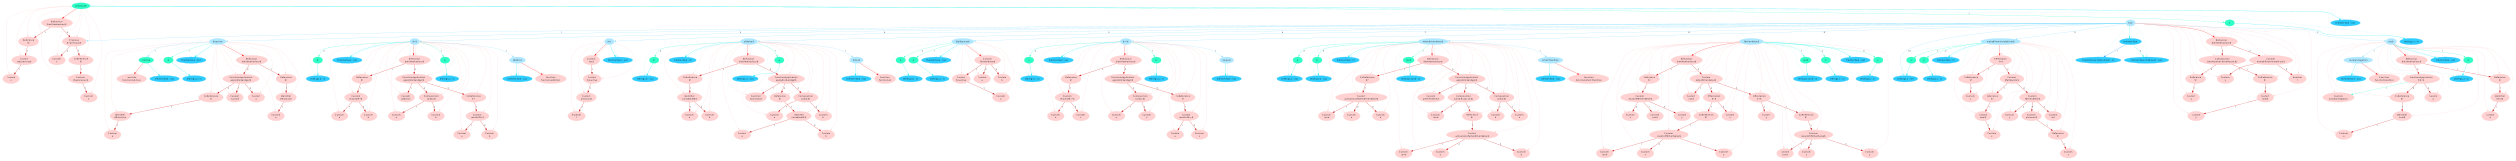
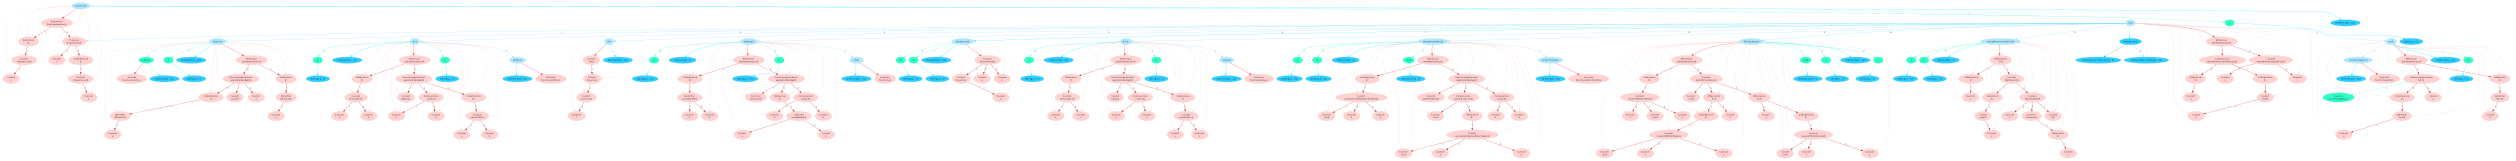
node "previous$": fillcolor #2fffc7 -> #afe7ff
edge "bob" -> "$fallbackto$": color #81ddff -> #00e8ff
edge "bob" -> "theArgs.x : ref": now "bob" -> "if$then$else$"
node "funcall": label "funcall" -> "then"
node "Function functionisEqual": added
node "Custom isequal": added
node "Custom booleannegation": fillcolor #ffd1d1 -> #2fffc7
